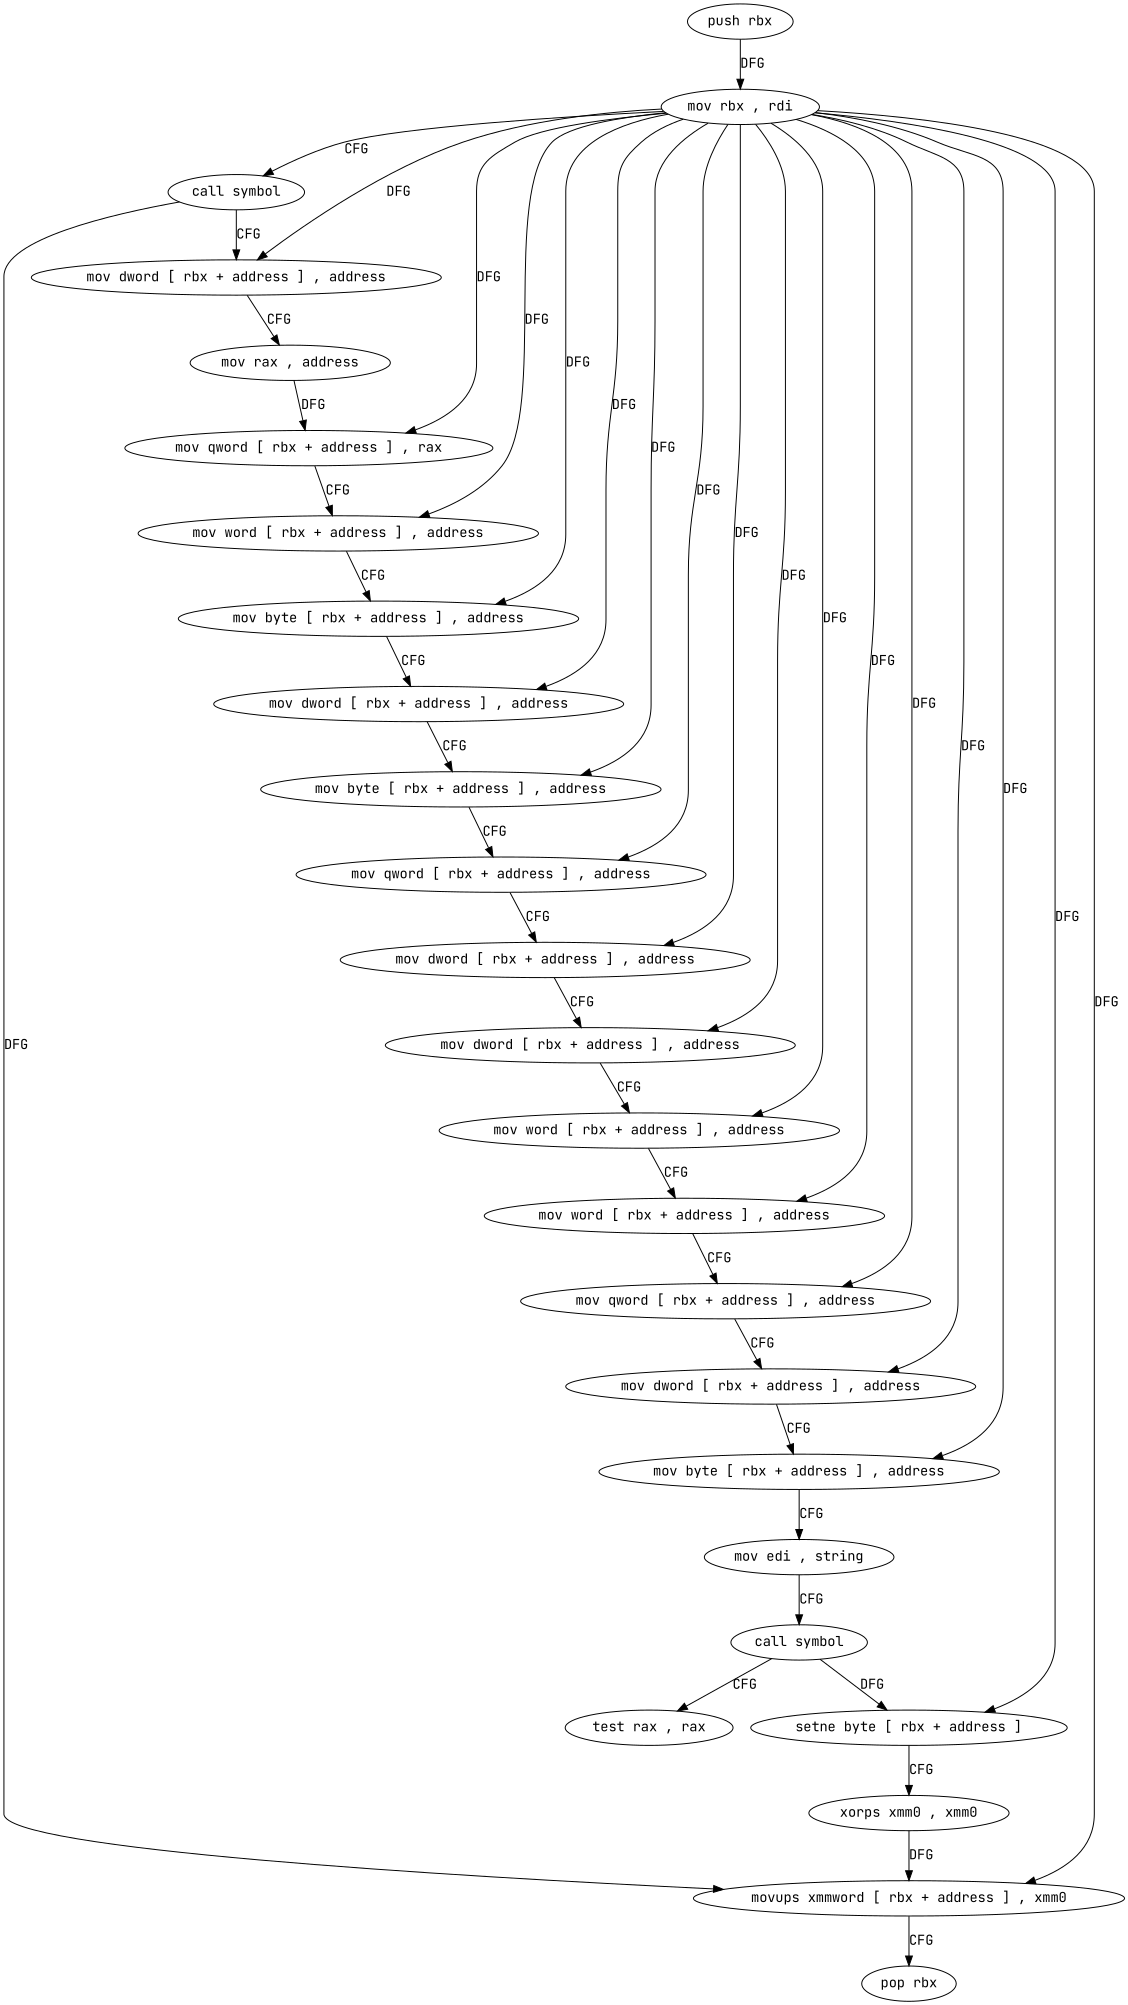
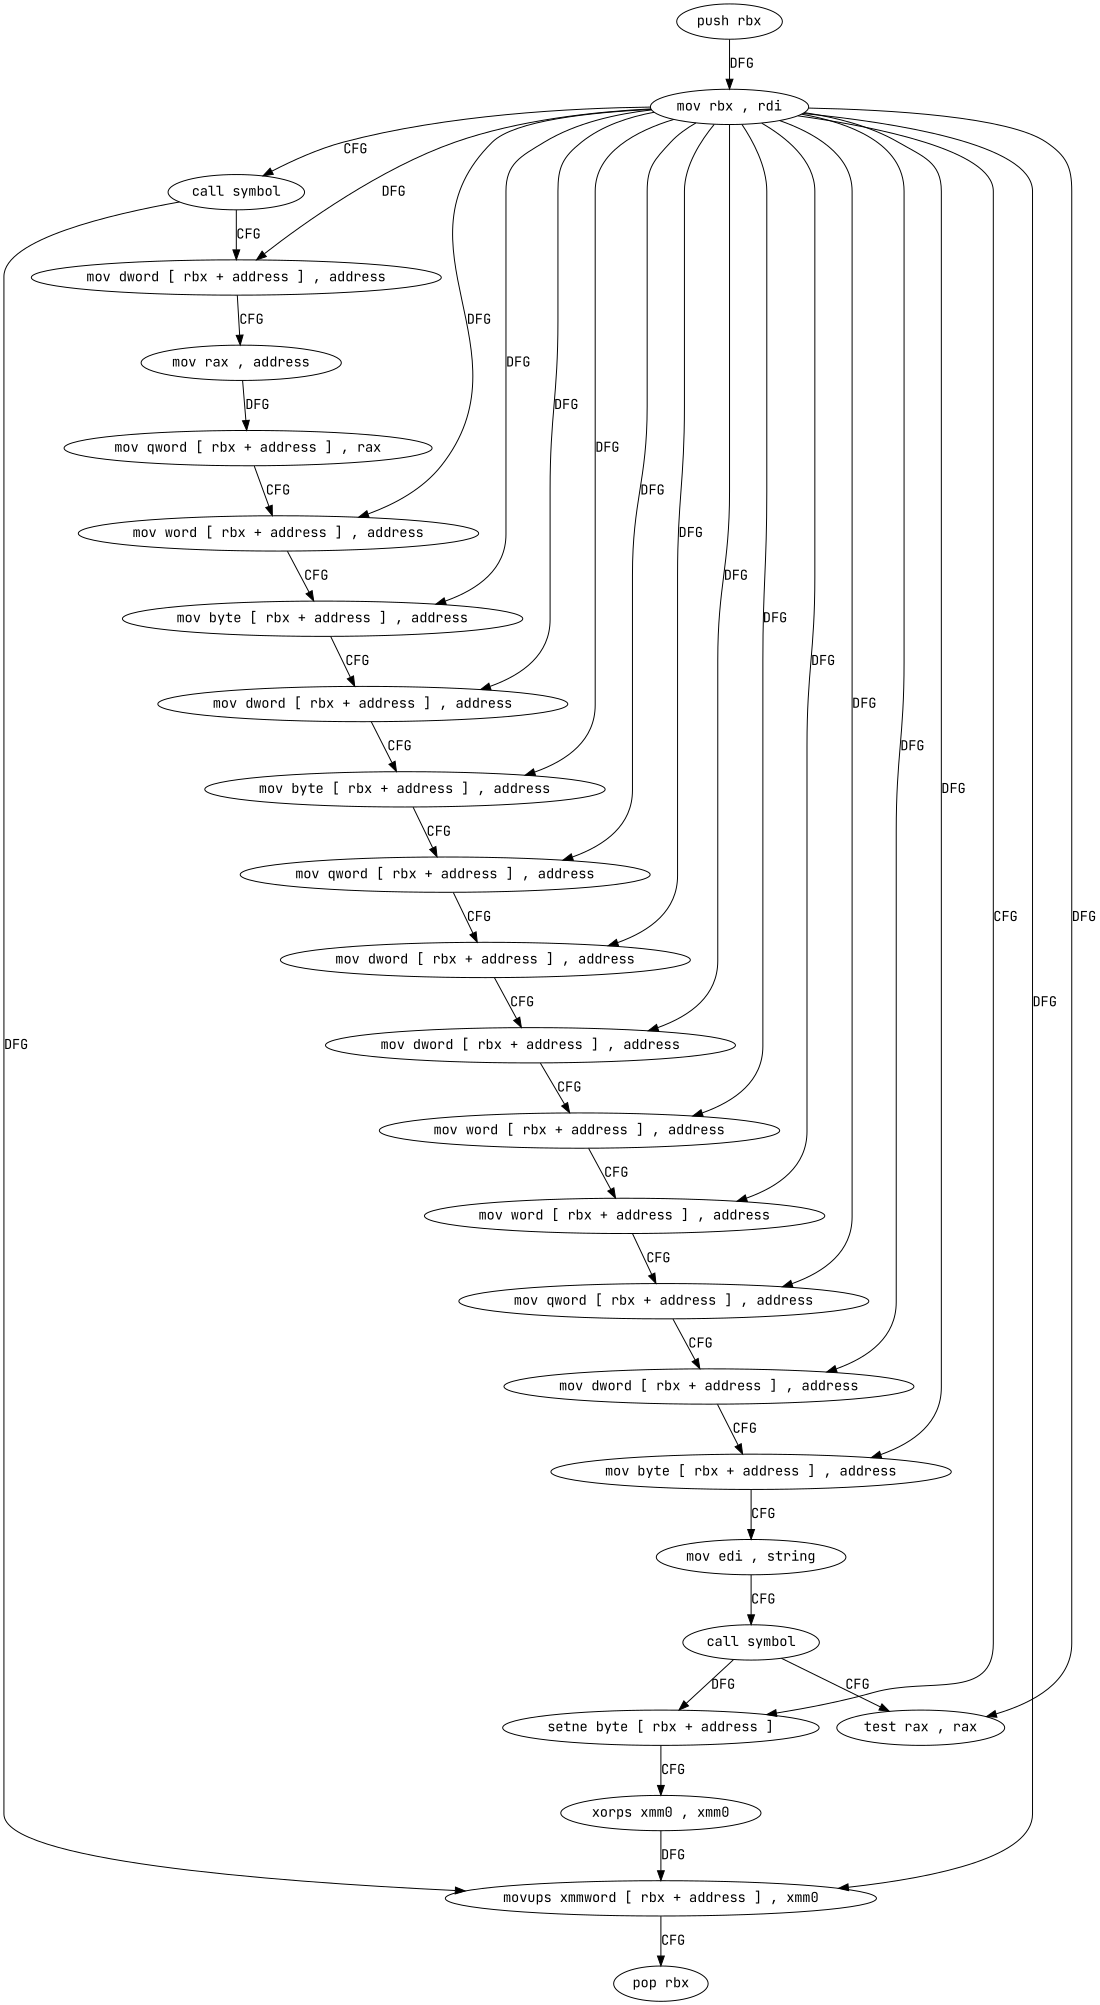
edge "mov rbx , rdi" -> "mov qword [ rbx + address ] , rax": now "mov rbx , rdi" -> "test rax , rax"
edge "mov rbx , rdi" -> "setne byte [ rbx + address ]": label "DFG" -> "CFG"
